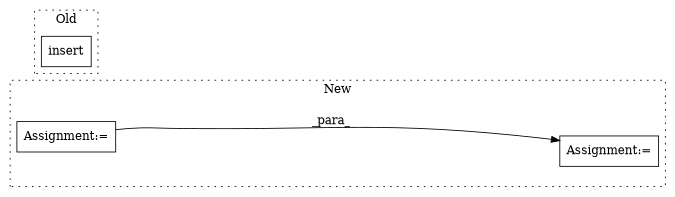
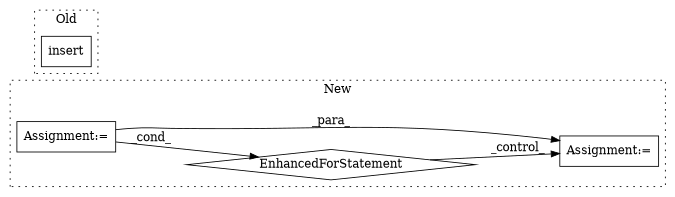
node "EnhancedForStatement": added
